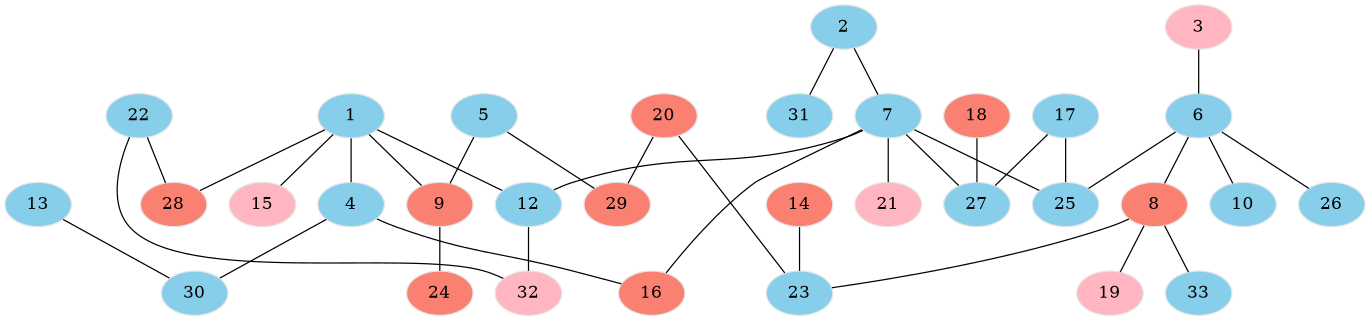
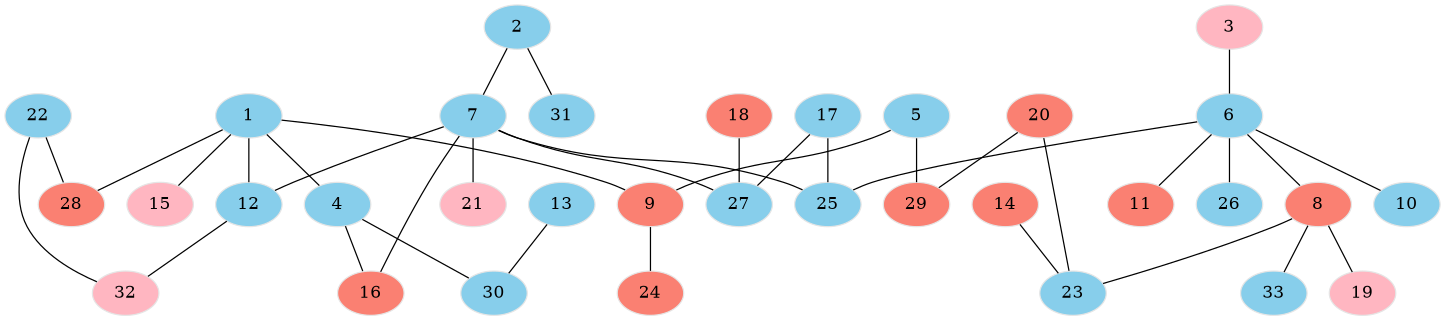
node "11": added
